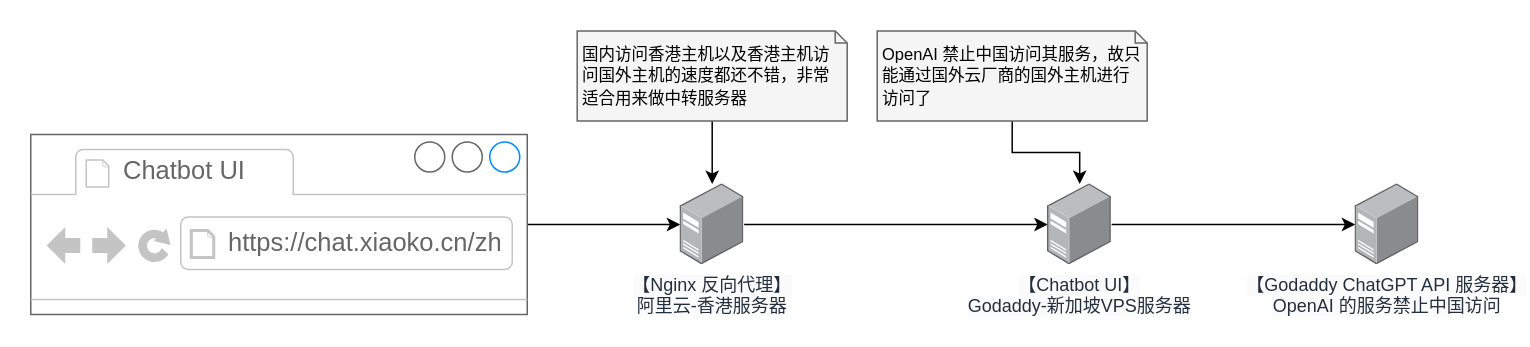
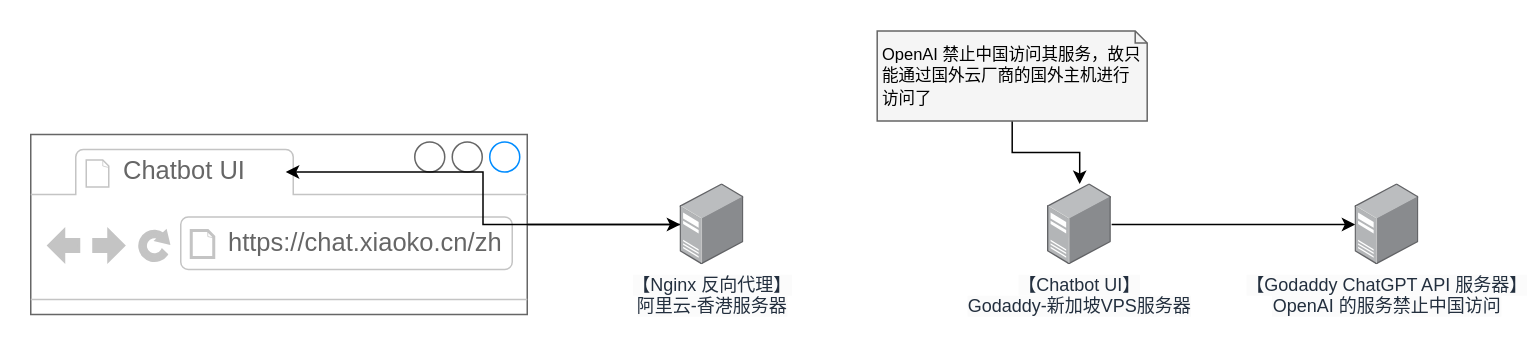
node "国内访问香港主机以及香港主机访问国外主机的速度都还不错，非常适合用来做中转服务器": removed
edge "国内访问香港主机以及香港主机访问国外主机的速度都还不错，非常适合用来做中转服务器" -> "【Nginx 反向代理】阿里云-香港服务器": removed
edge "【Nginx 反向代理】阿里云-香港服务器" -> "【Chatbot UI】Godaddy-新加坡VPS服务器": now "【Nginx 反向代理】阿里云-香港服务器" -> "Chatbot UI"
